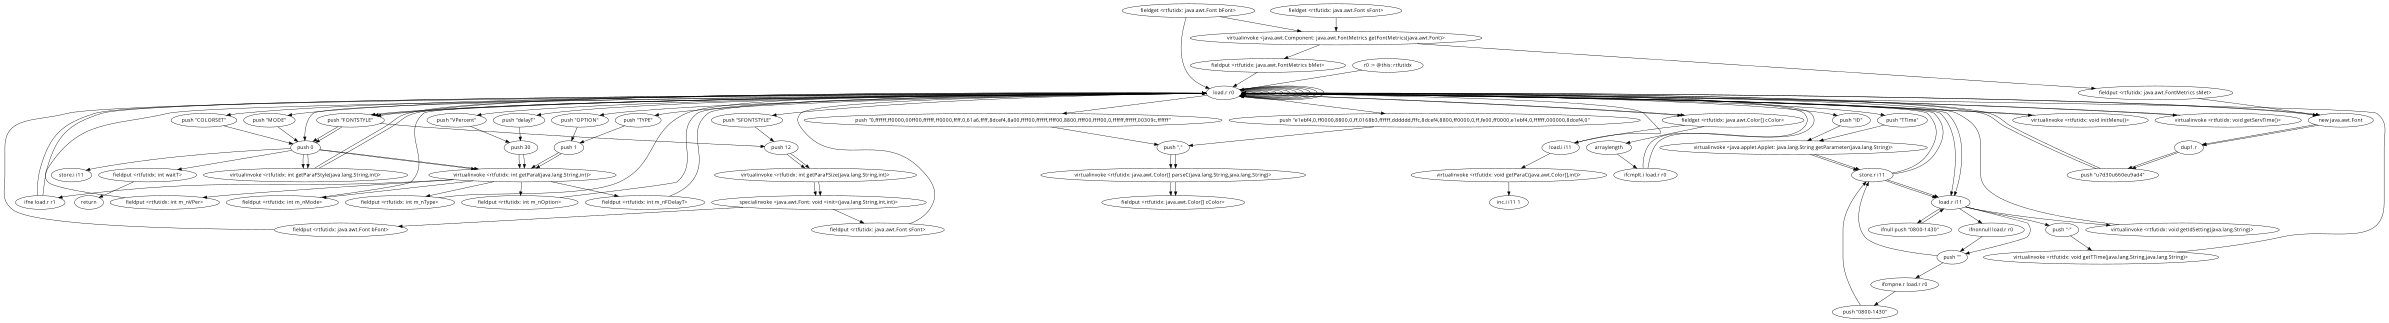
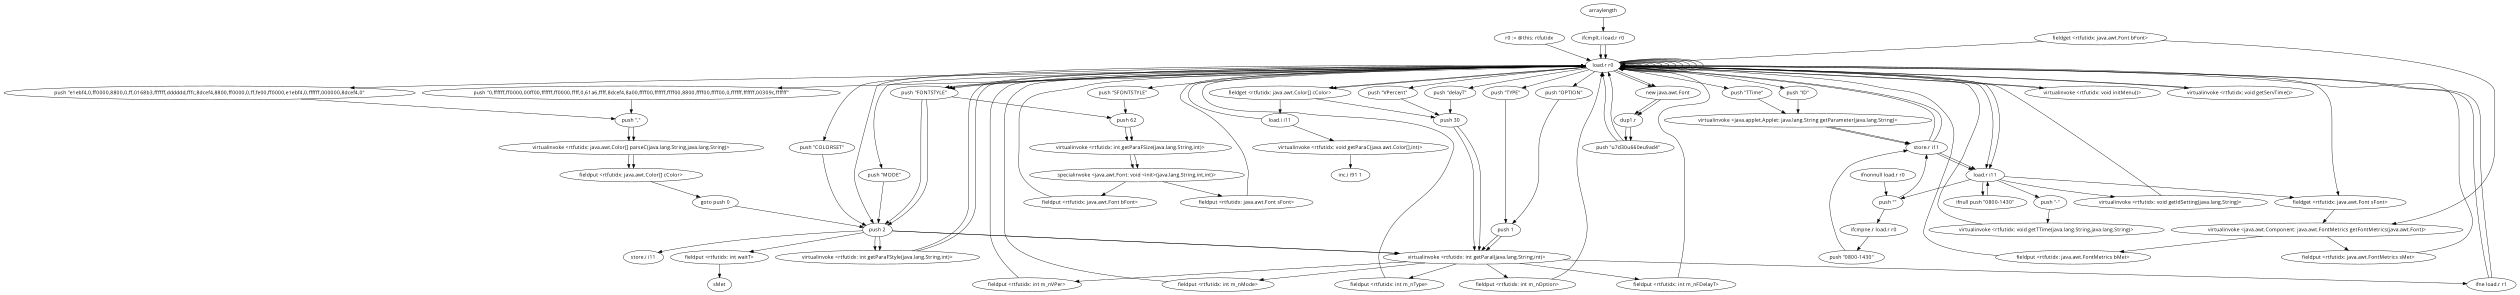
edge "load.r r0" -> "fieldget <rtfutidx: java.awt.Font sFont>": added
edge "fieldput <rtfutidx: java.awt.FontMetrics sMet>" -> "new java.awt.Font": now "fieldput <rtfutidx: java.awt.FontMetrics sMet>" -> "load.r r0"
edge "fieldget <rtfutidx: java.awt.Color[] cColor>" -> "arraylength": now "fieldget <rtfutidx: java.awt.Color[] cColor>" -> "push 30"
node "push 0": label "push 0" -> "push 2"
node "push 12": label "push 12" -> "push 62"
node "return": label "return" -> "sMet"
node "goto push 0": added
node "inc.i i11 1": label "inc.i i11 1" -> "inc.i i91 1"
edge "load.r i11" -> "ifnonnull load.r r0": now "load.r i11" -> "fieldget <rtfutidx: java.awt.Font sFont>"
